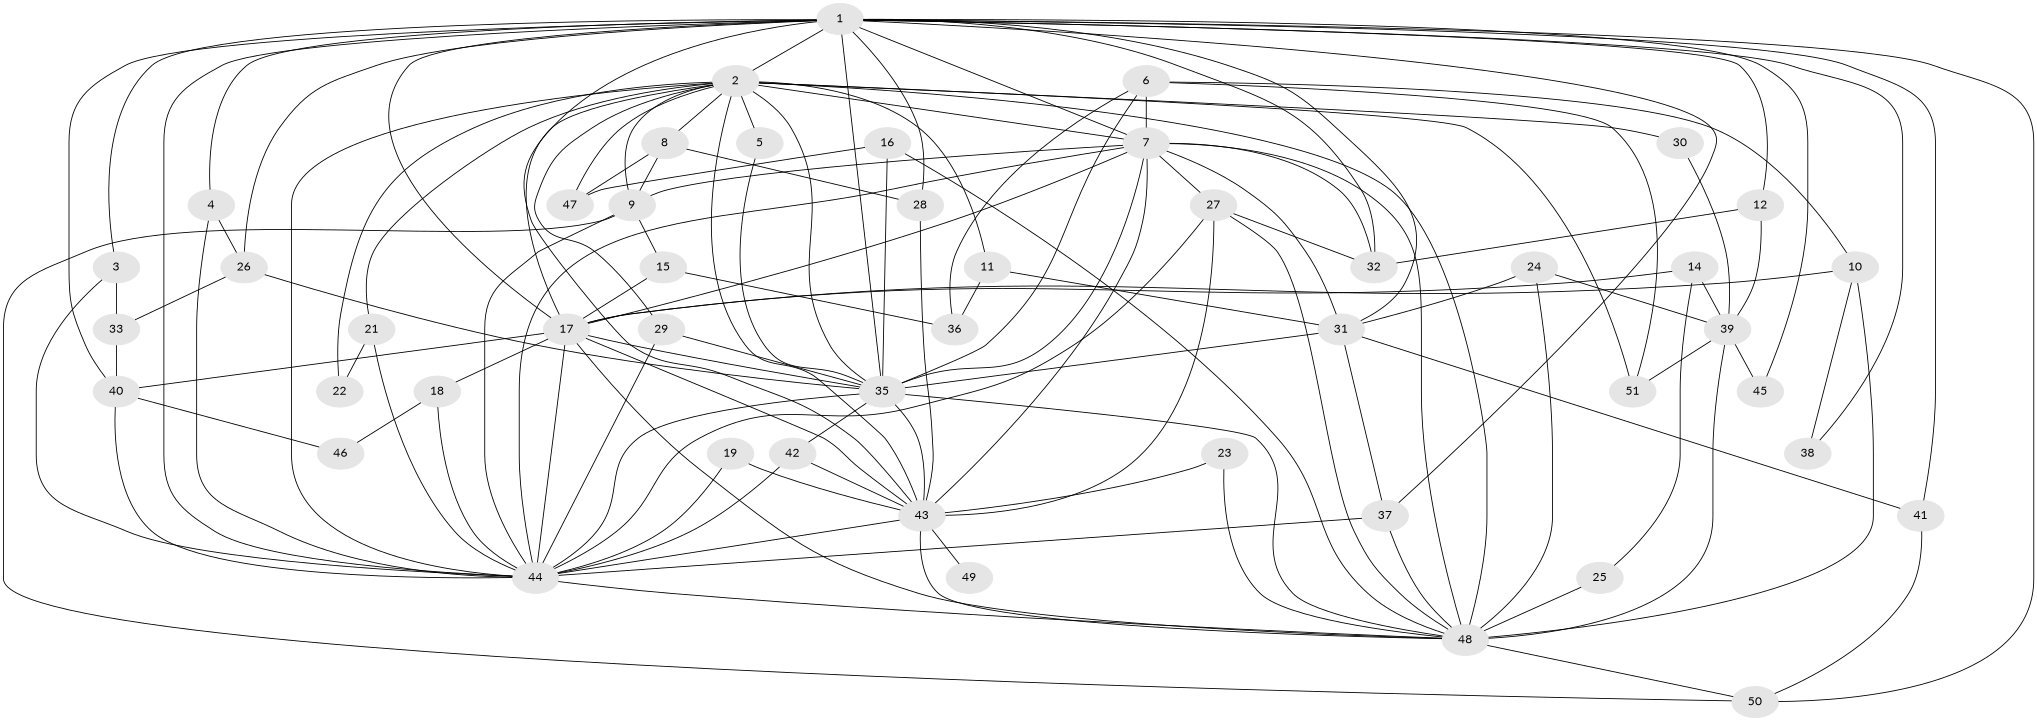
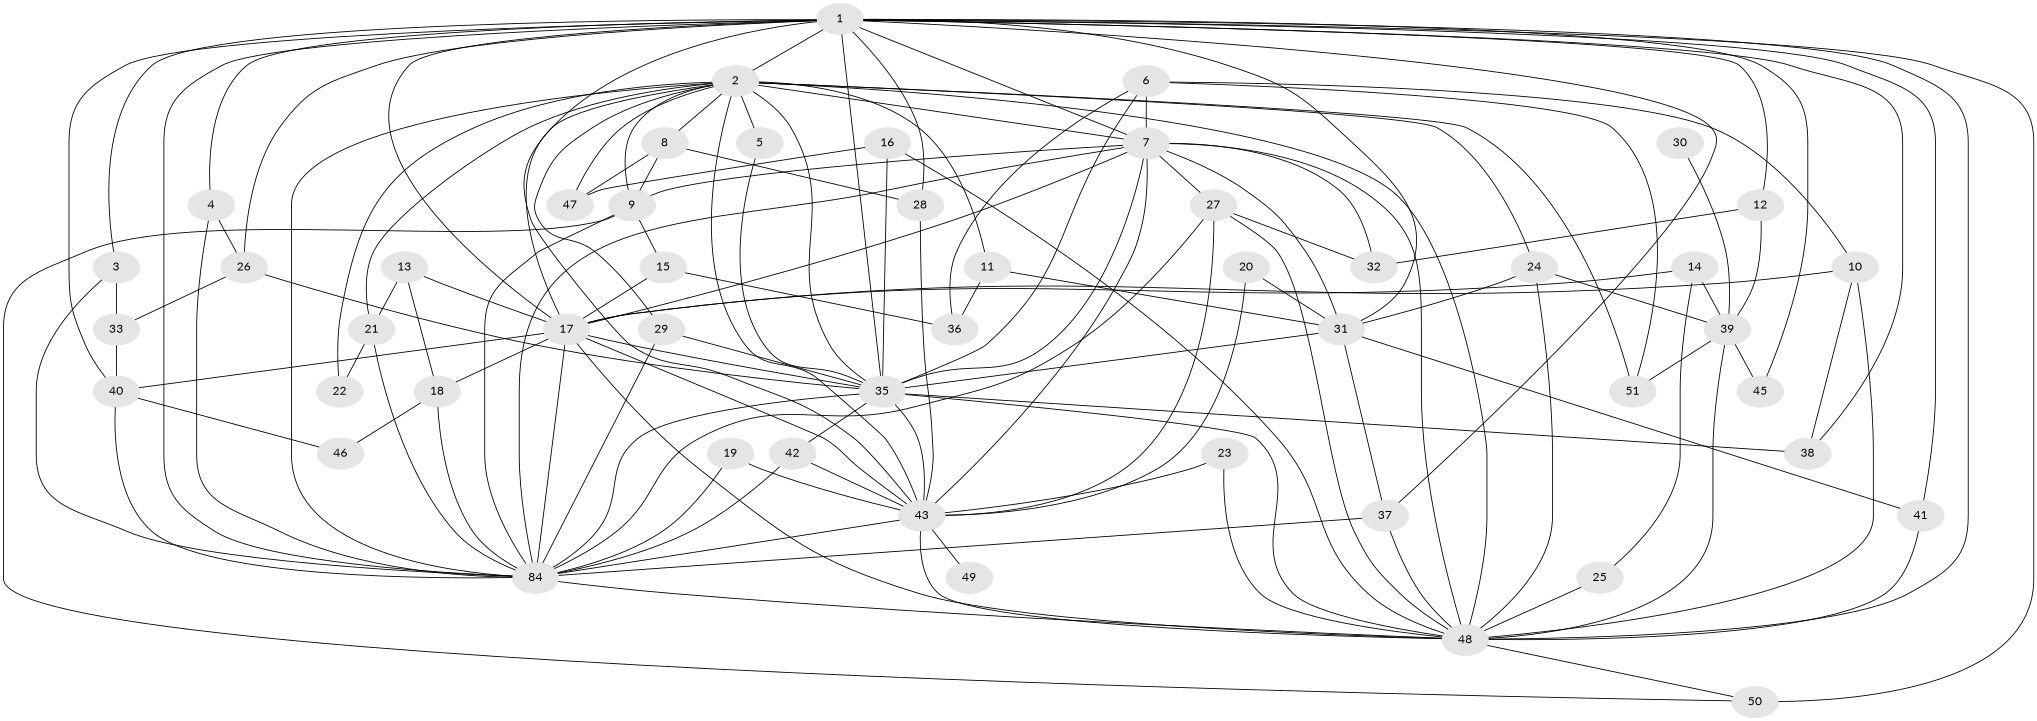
edge "1" -- "32": now "1" -- "48"
edge "2" -- "30": now "2" -- "24"
node "13": added
node "20": added
edge "35" -- "38": added
node "44": label "44" -> "84"
edge "41" -- "50": now "41" -- "48"
